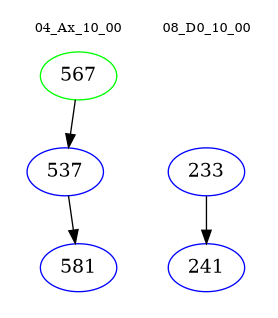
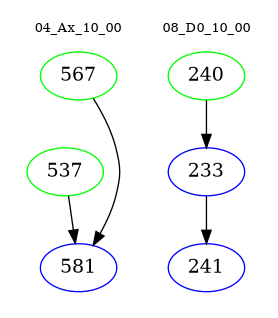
node "240": added
edge "567" -> "537": now "567" -> "581"
node "537": color blue -> green
